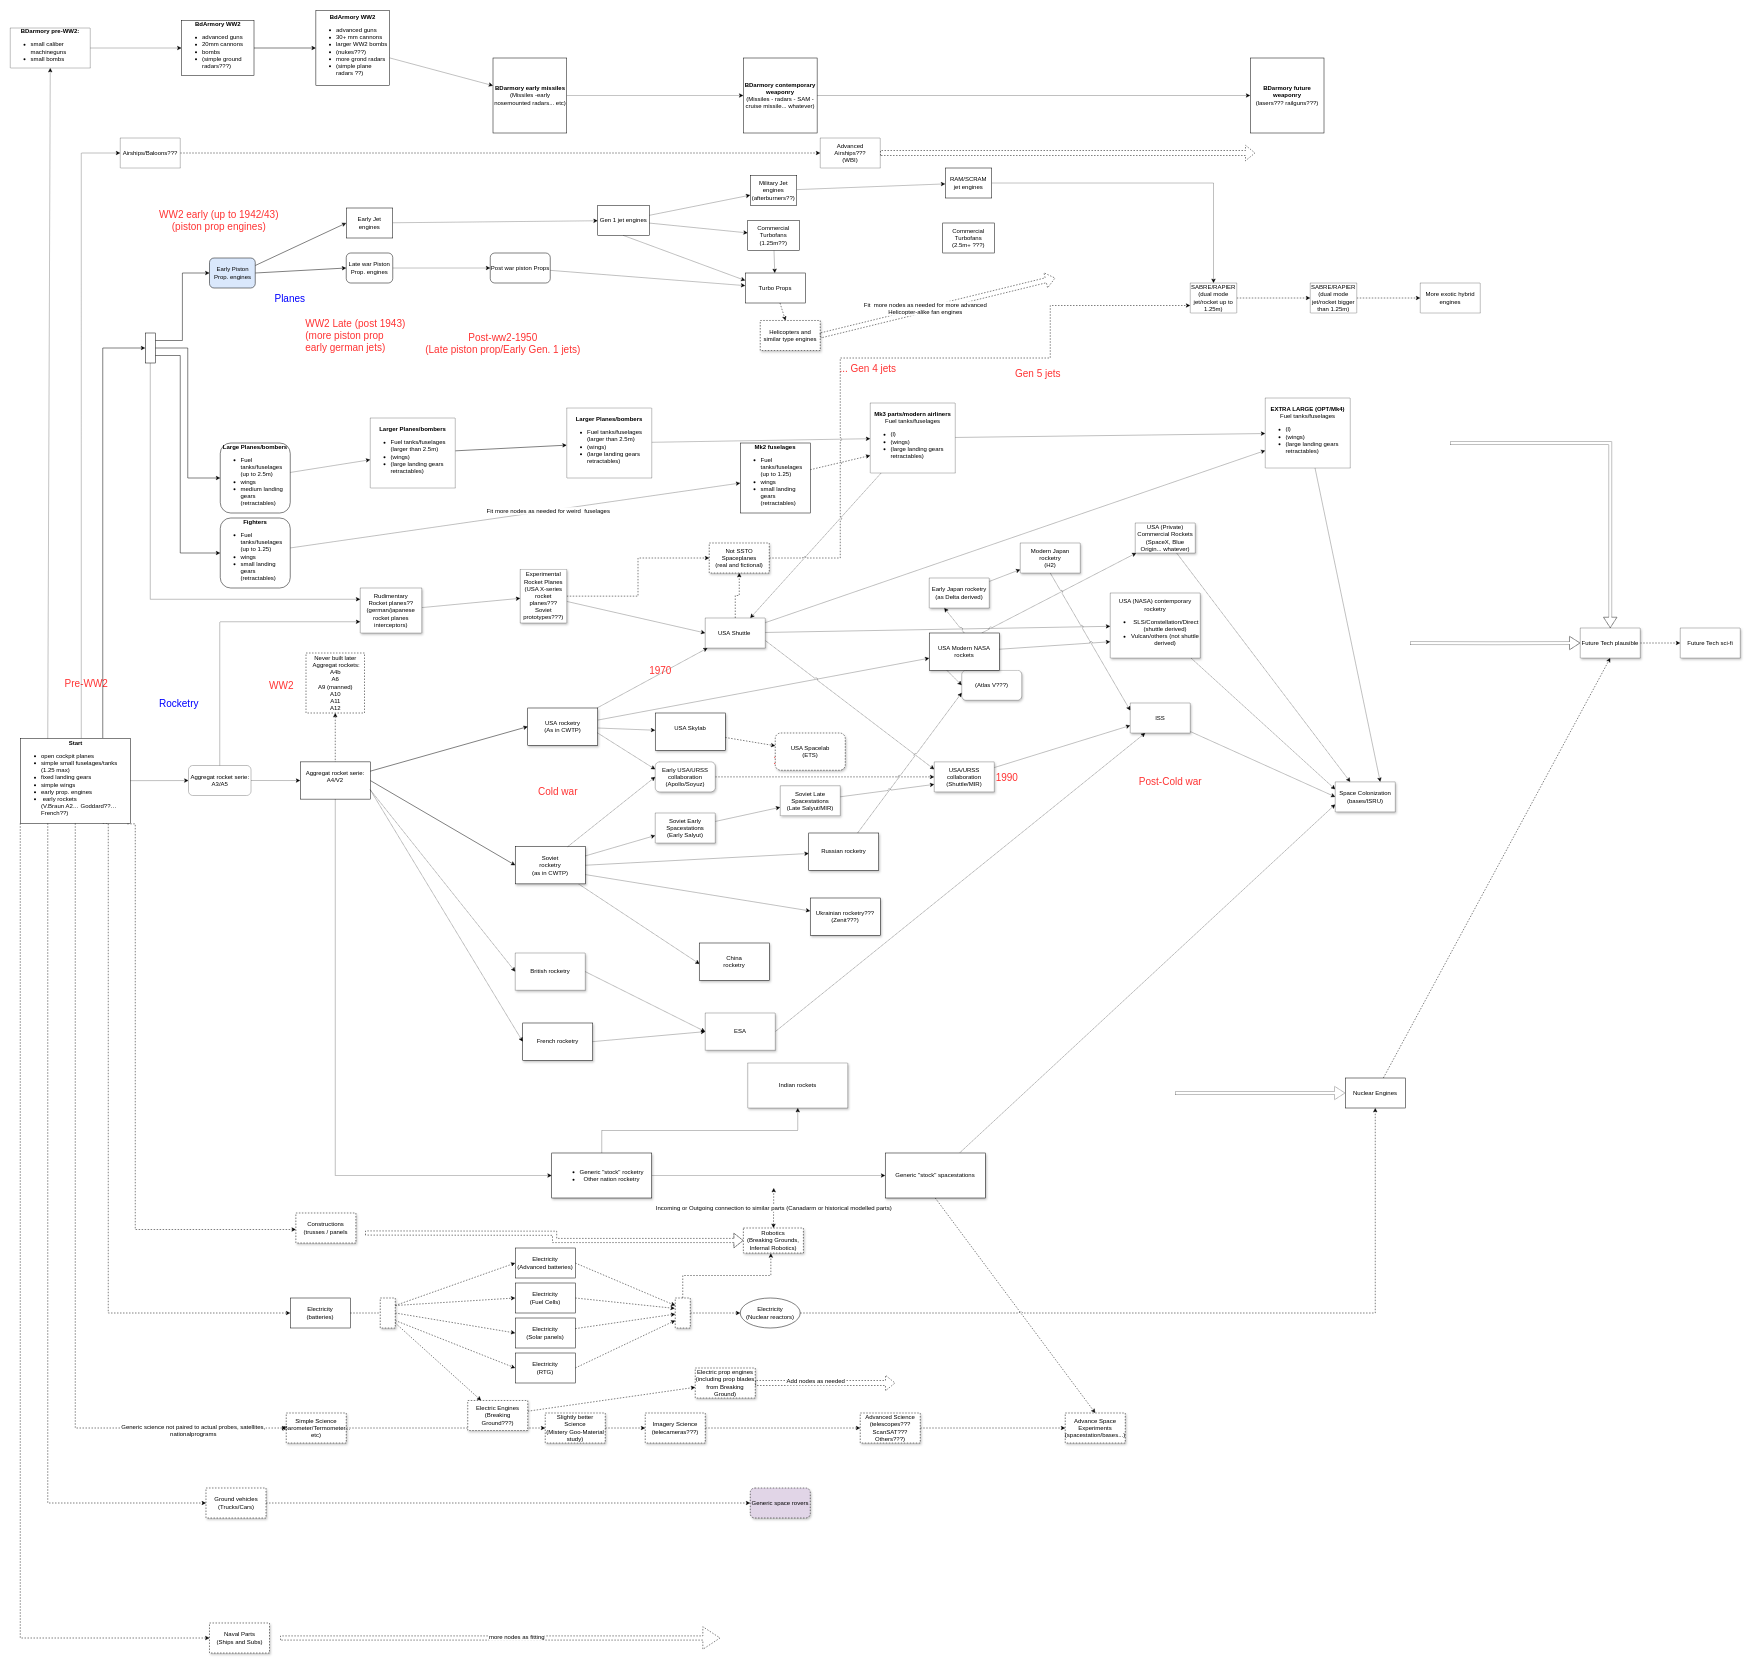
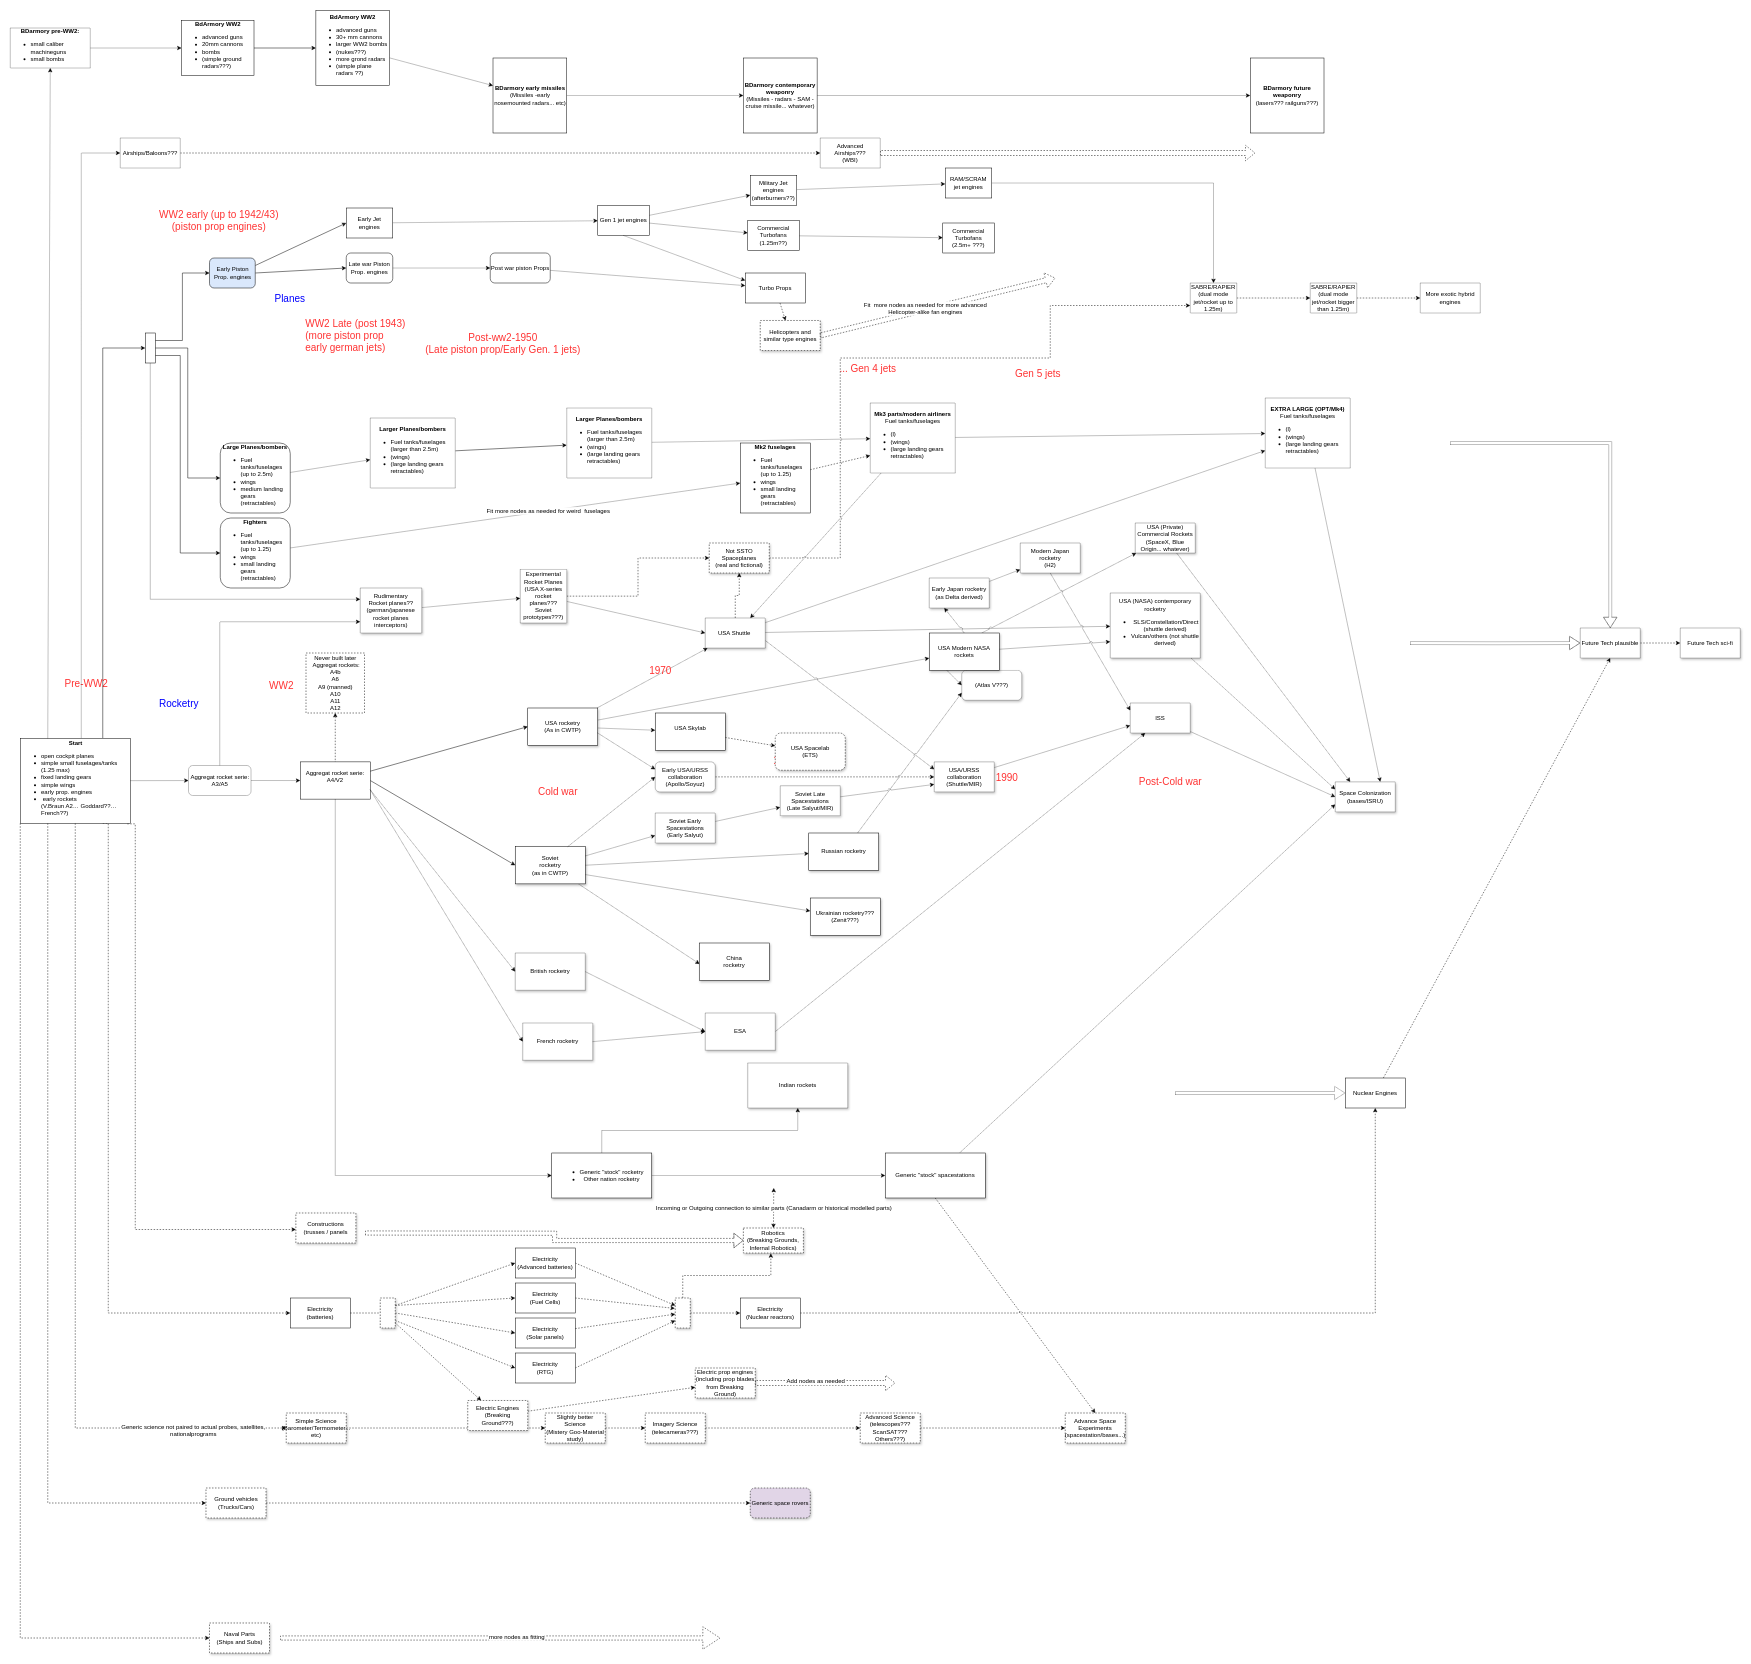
edge "Commercial Turbofans (1.25m??)" -> "Turbo Props": now "Commercial Turbofans (1.25m??)" -> "Commercial Turbofans (2.5m+ ???)"
node "French rocketry": style solid -> dashed
node "Electricity (Nuclear reactors)": shape ellipse -> rectangle
